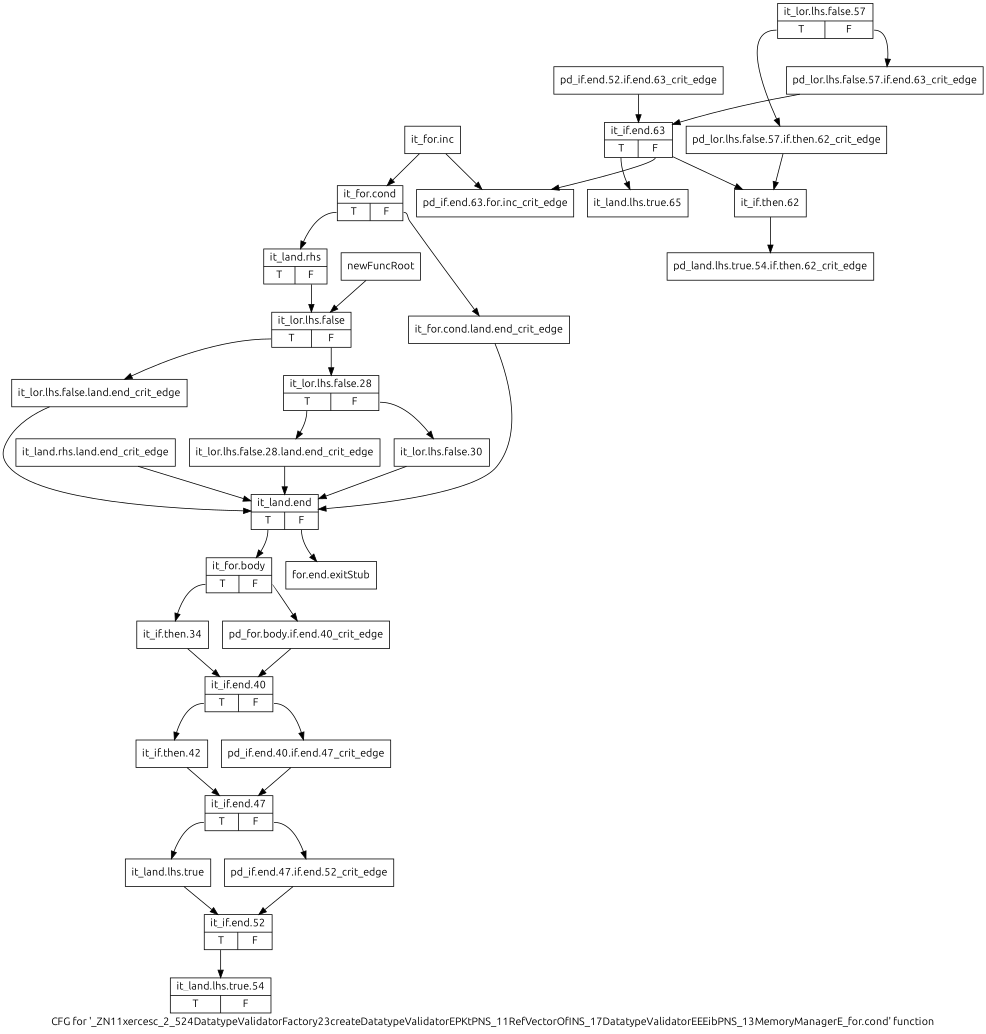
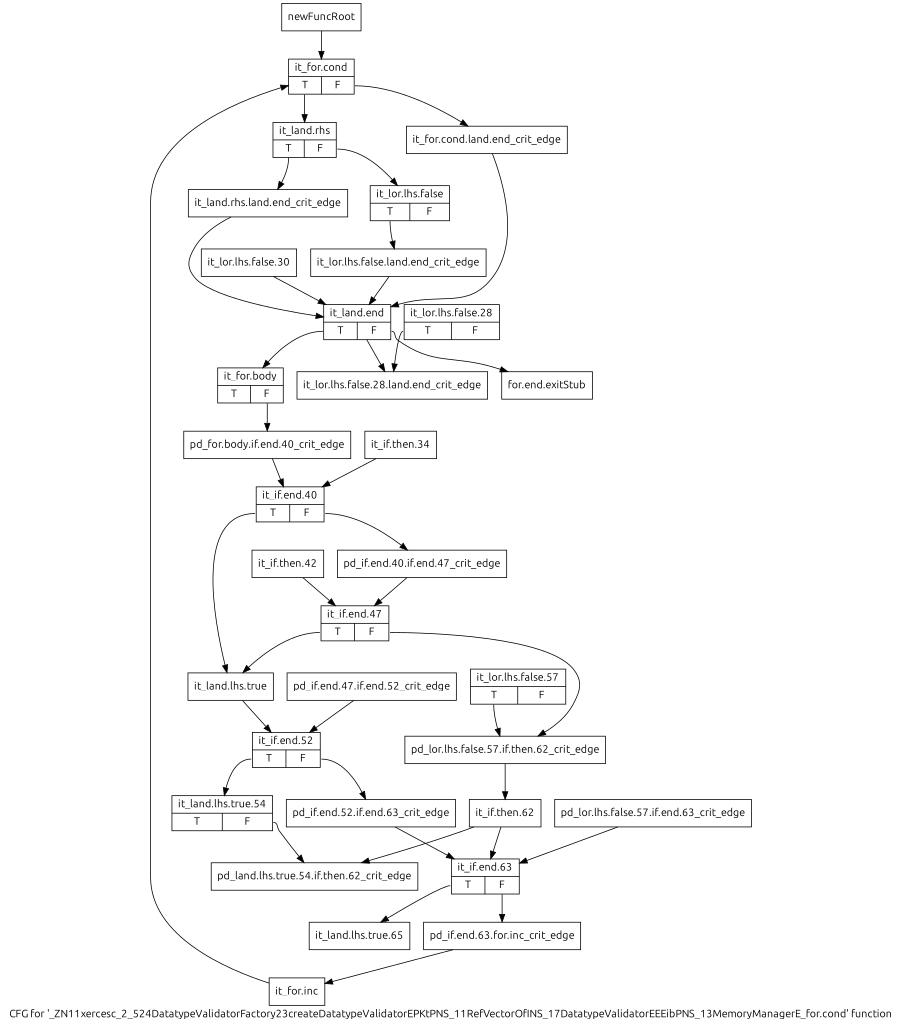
edge "it_lor.lhs.false.57" -> "pd_lor.lhs.false.57.if.end.63_crit_edge": removed
edge "it_for.inc" -> "pd_if.end.63.for.inc_crit_edge": reversed
edge "it_land.rhs" -> "it_land.rhs.land.end_crit_edge": added
edge "it_if.end.63" -> "it_if.then.62": reversed
edge "newFuncRoot" -> "it_lor.lhs.false": now "newFuncRoot" -> "it_for.cond"
edge "it_lor.lhs.false" -> "it_lor.lhs.false.28": removed
edge "it_lor.lhs.false.28" -> "it_lor.lhs.false.30": removed
edge "it_lor.lhs.false.28.land.end_crit_edge" -> "it_land.end": reversed
edge "it_for.body" -> "it_if.then.34": removed
edge "it_if.end.40" -> "it_if.then.42": now "it_if.end.40" -> "it_land.lhs.true"
edge "it_if.end.52" -> "pd_if.end.52.if.end.63_crit_edge": added
edge "it_if.end.47" -> "pd_if.end.47.if.end.52_crit_edge": now "it_if.end.47" -> "pd_lor.lhs.false.57.if.then.62_crit_edge"
edge "it_land.lhs.true.54" -> "pd_land.lhs.true.54.if.then.62_crit_edge": added
